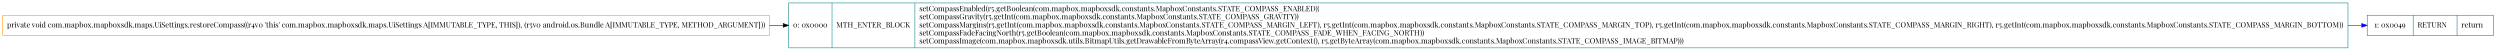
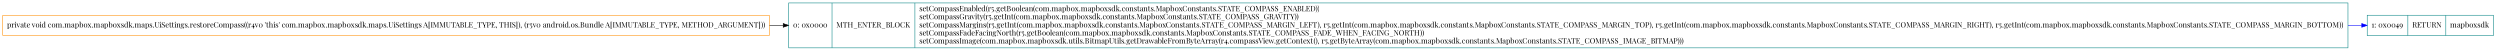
node "1: 0x0049": text "return" -> "mapboxsdk"
